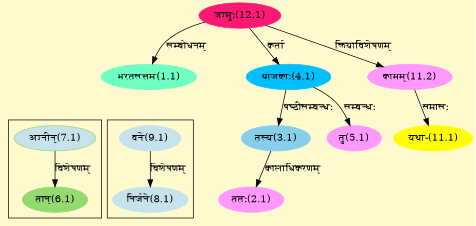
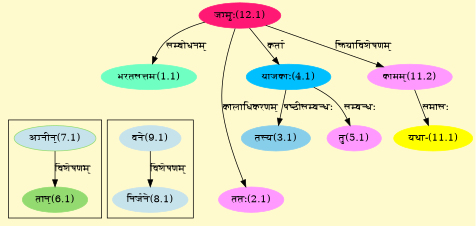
edge "तस्य(3.1)" -> "ततः(2.1)": now "जग्मुः(12.1)" -> "ततः(2.1)"
